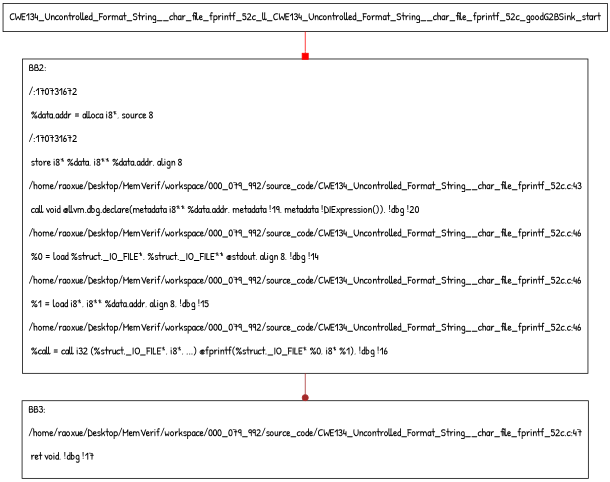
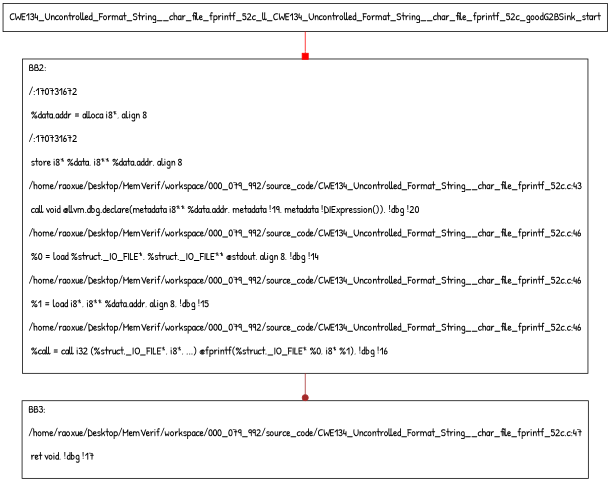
node "BB2:": text "%data.addr = alloca i8*, source 8" -> "%data.addr = alloca i8*, align 8"
